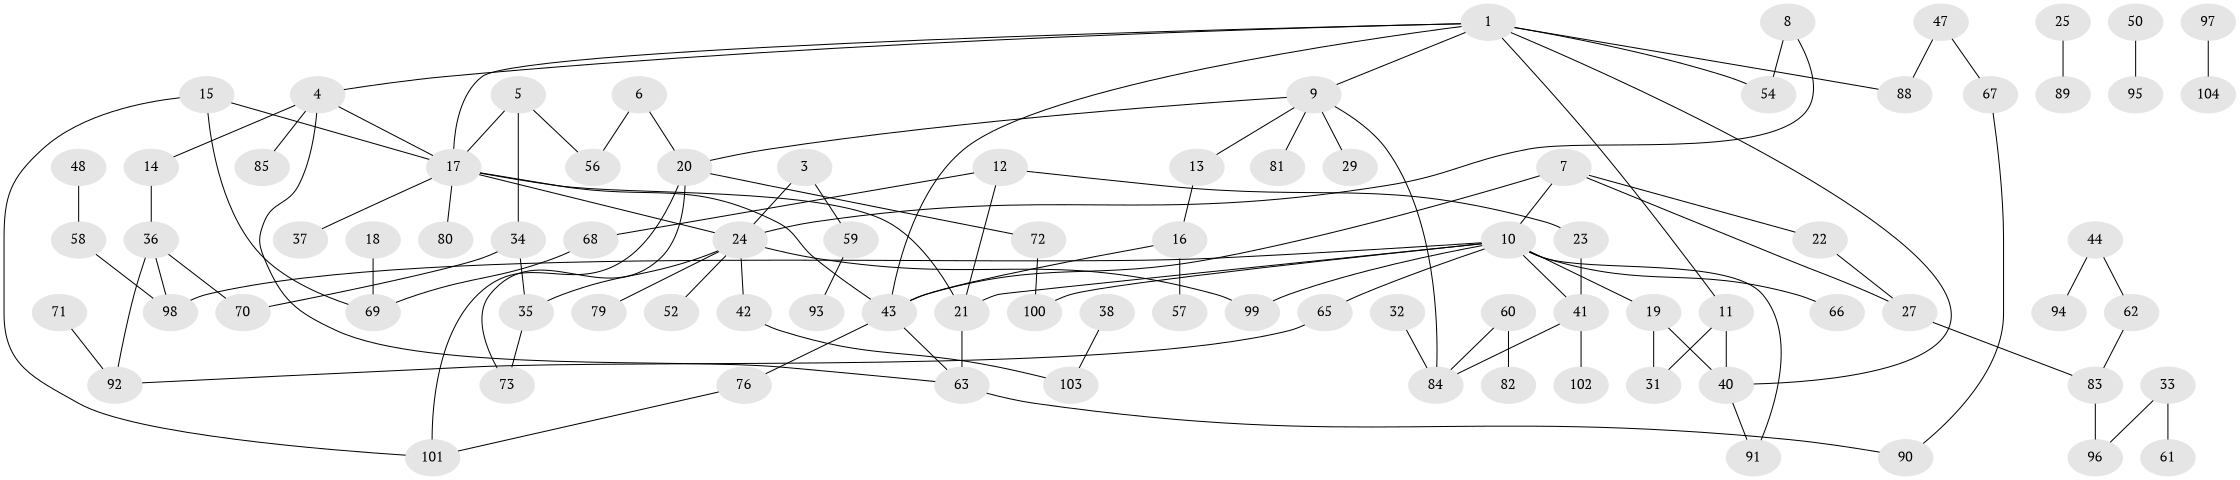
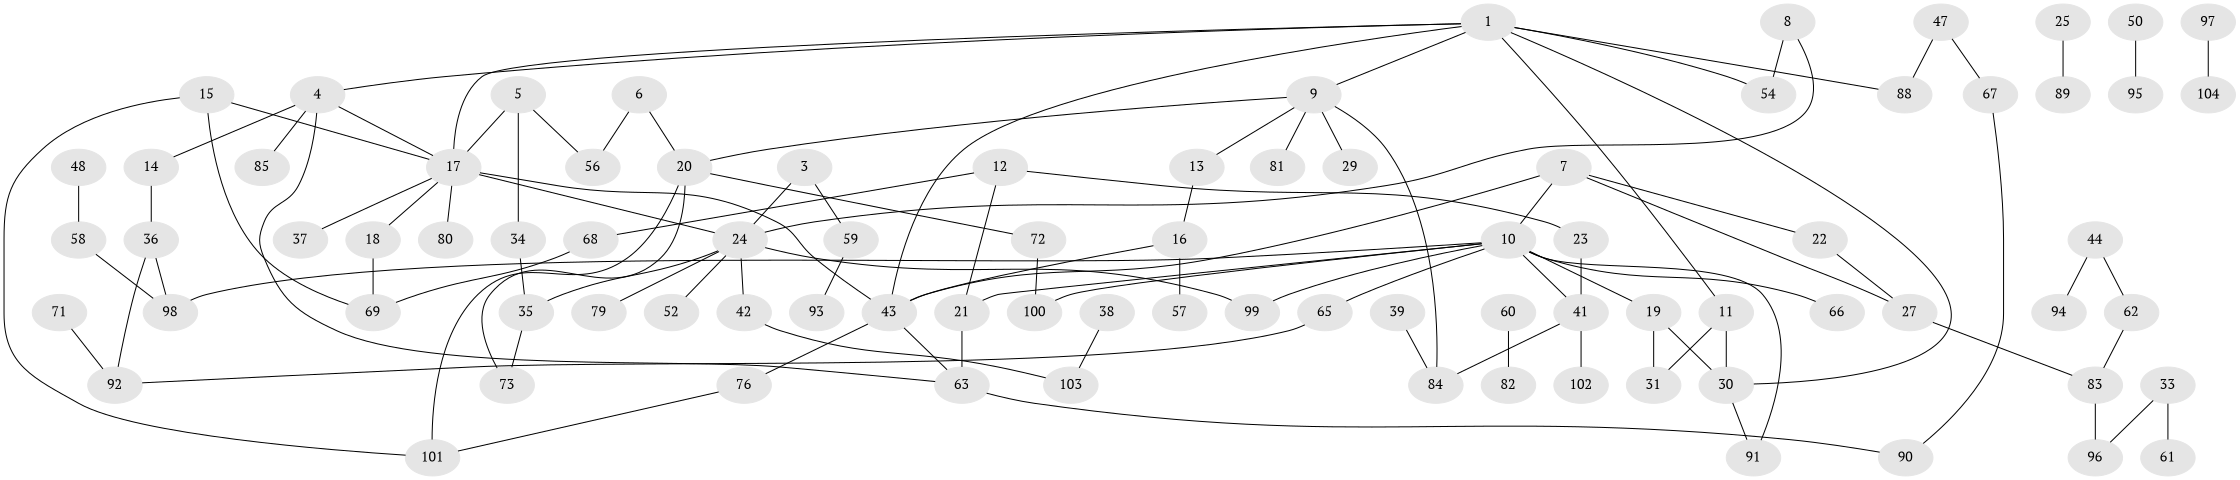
edge "17" -- "21": now "17" -- "18"
node "70": removed
node "32": label "32" -> "39"
edge "60" -- "84": removed
node "40": label "40" -> "30"
